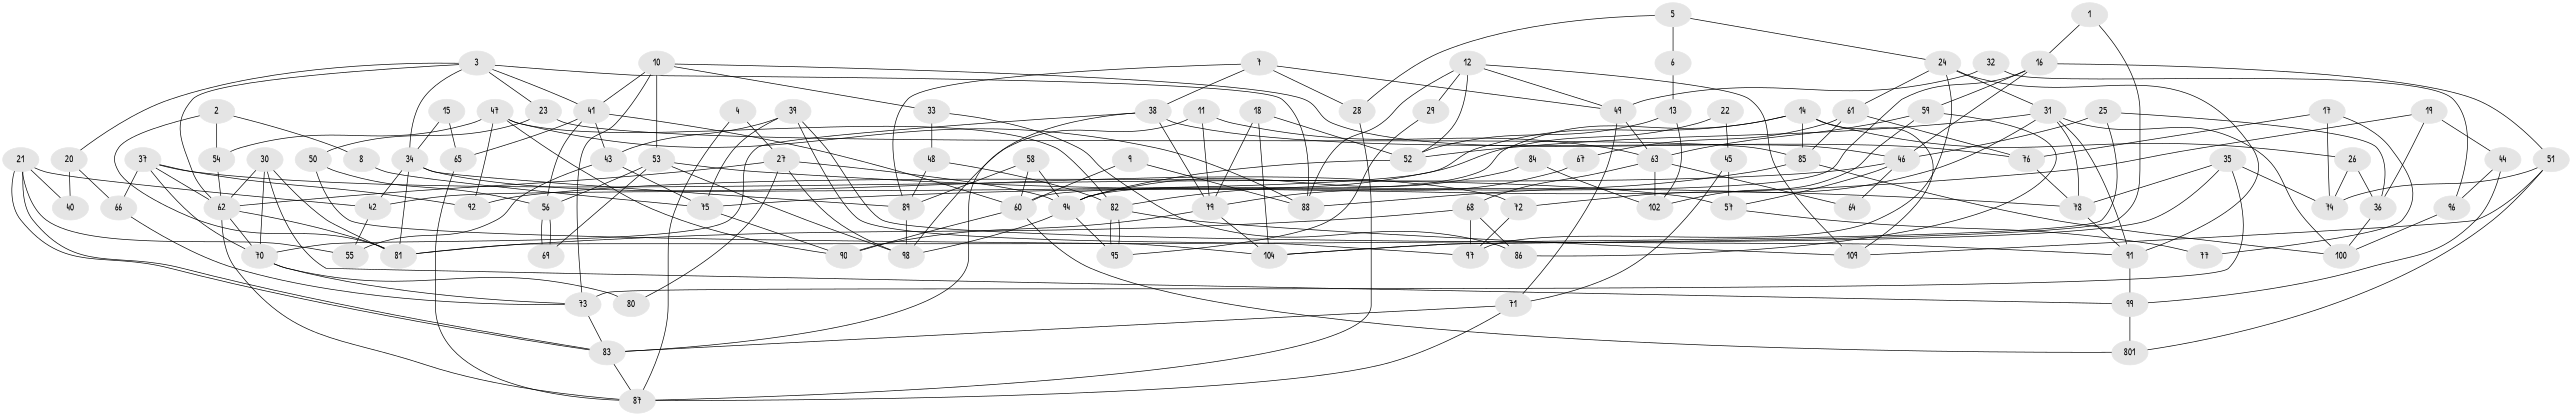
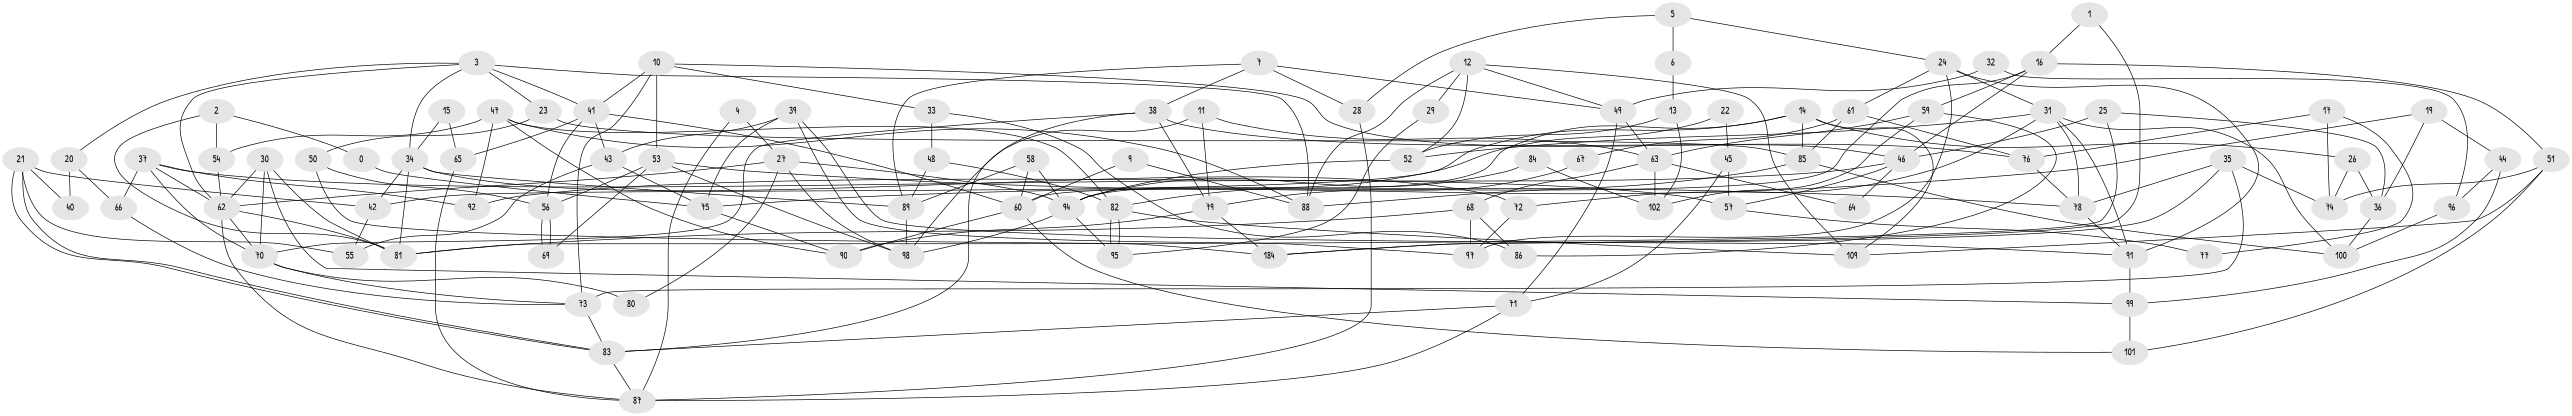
node "18": removed
node "8": label "8" -> "0"
node "104": label "104" -> "184"
node "801": label "801" -> "101"
